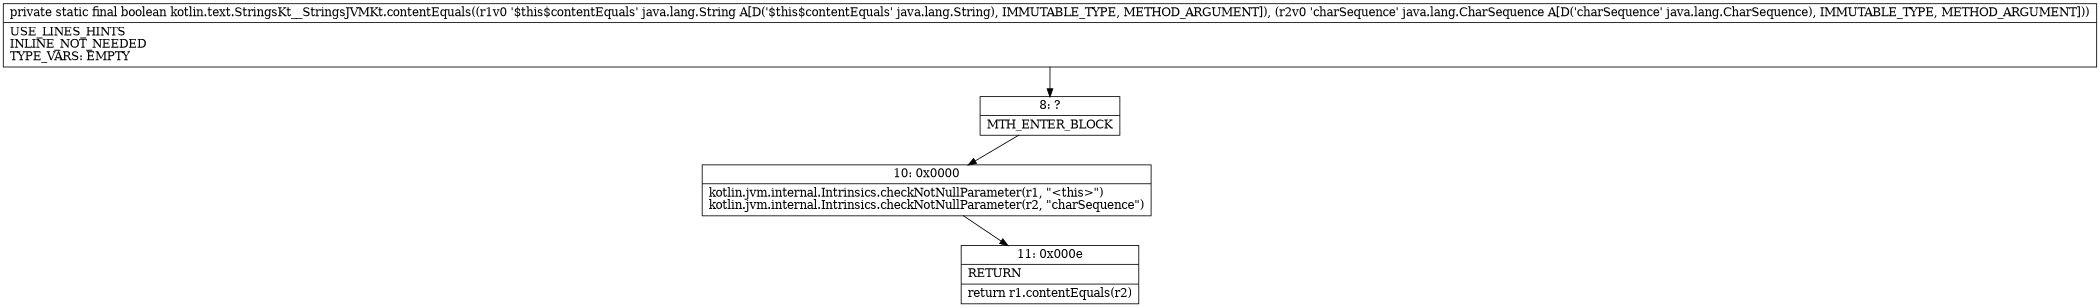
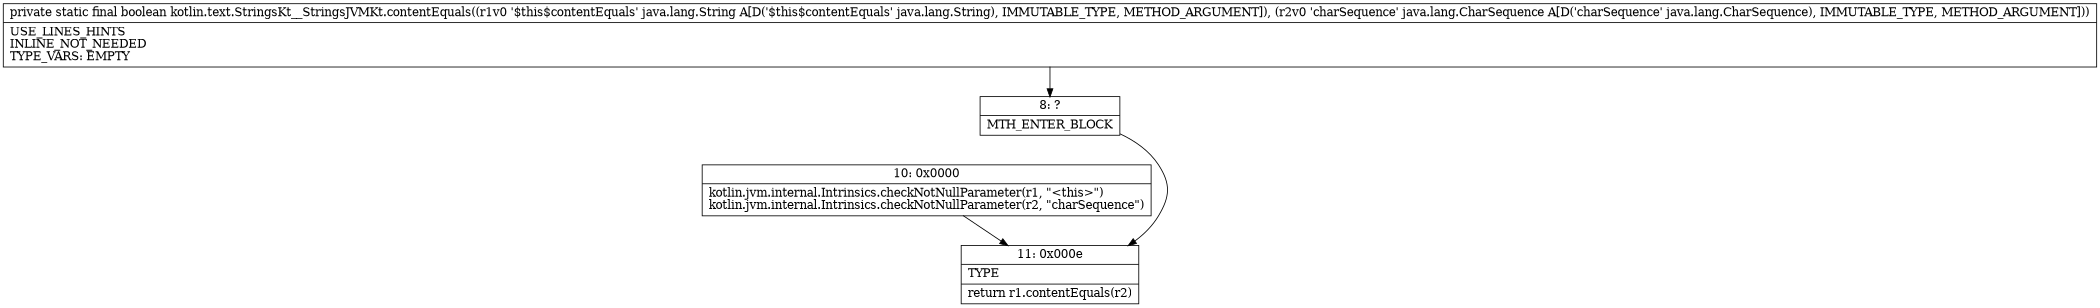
edge "8: ?" -> "10: 0x0000": now "8: ?" -> "11: 0x000e"
node "11: 0x000e": text "RETURN" -> "TYPE"
